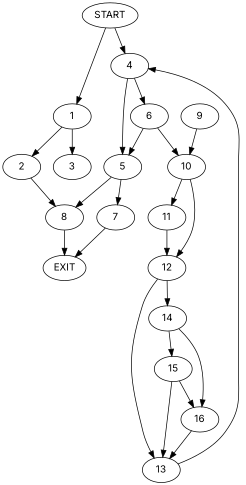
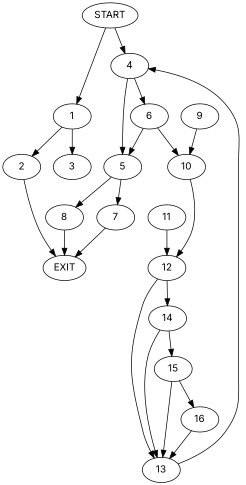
edge "2" -> "8": now "2" -> "EXIT"
edge "10" -> "11": removed
edge "14" -> "16": now "14" -> "13"
